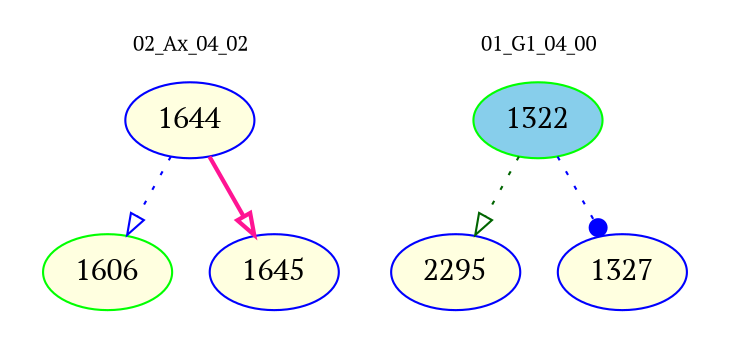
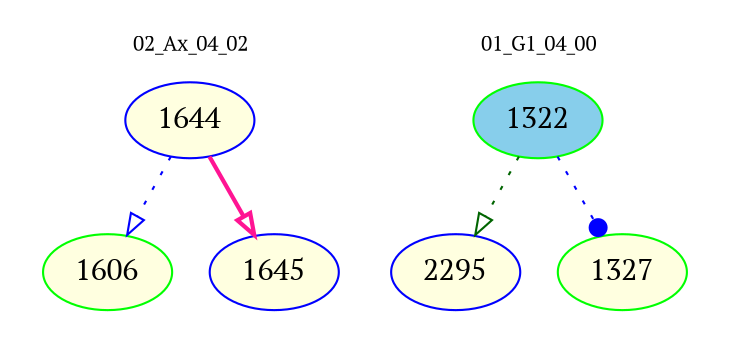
node "1327": color blue -> green
